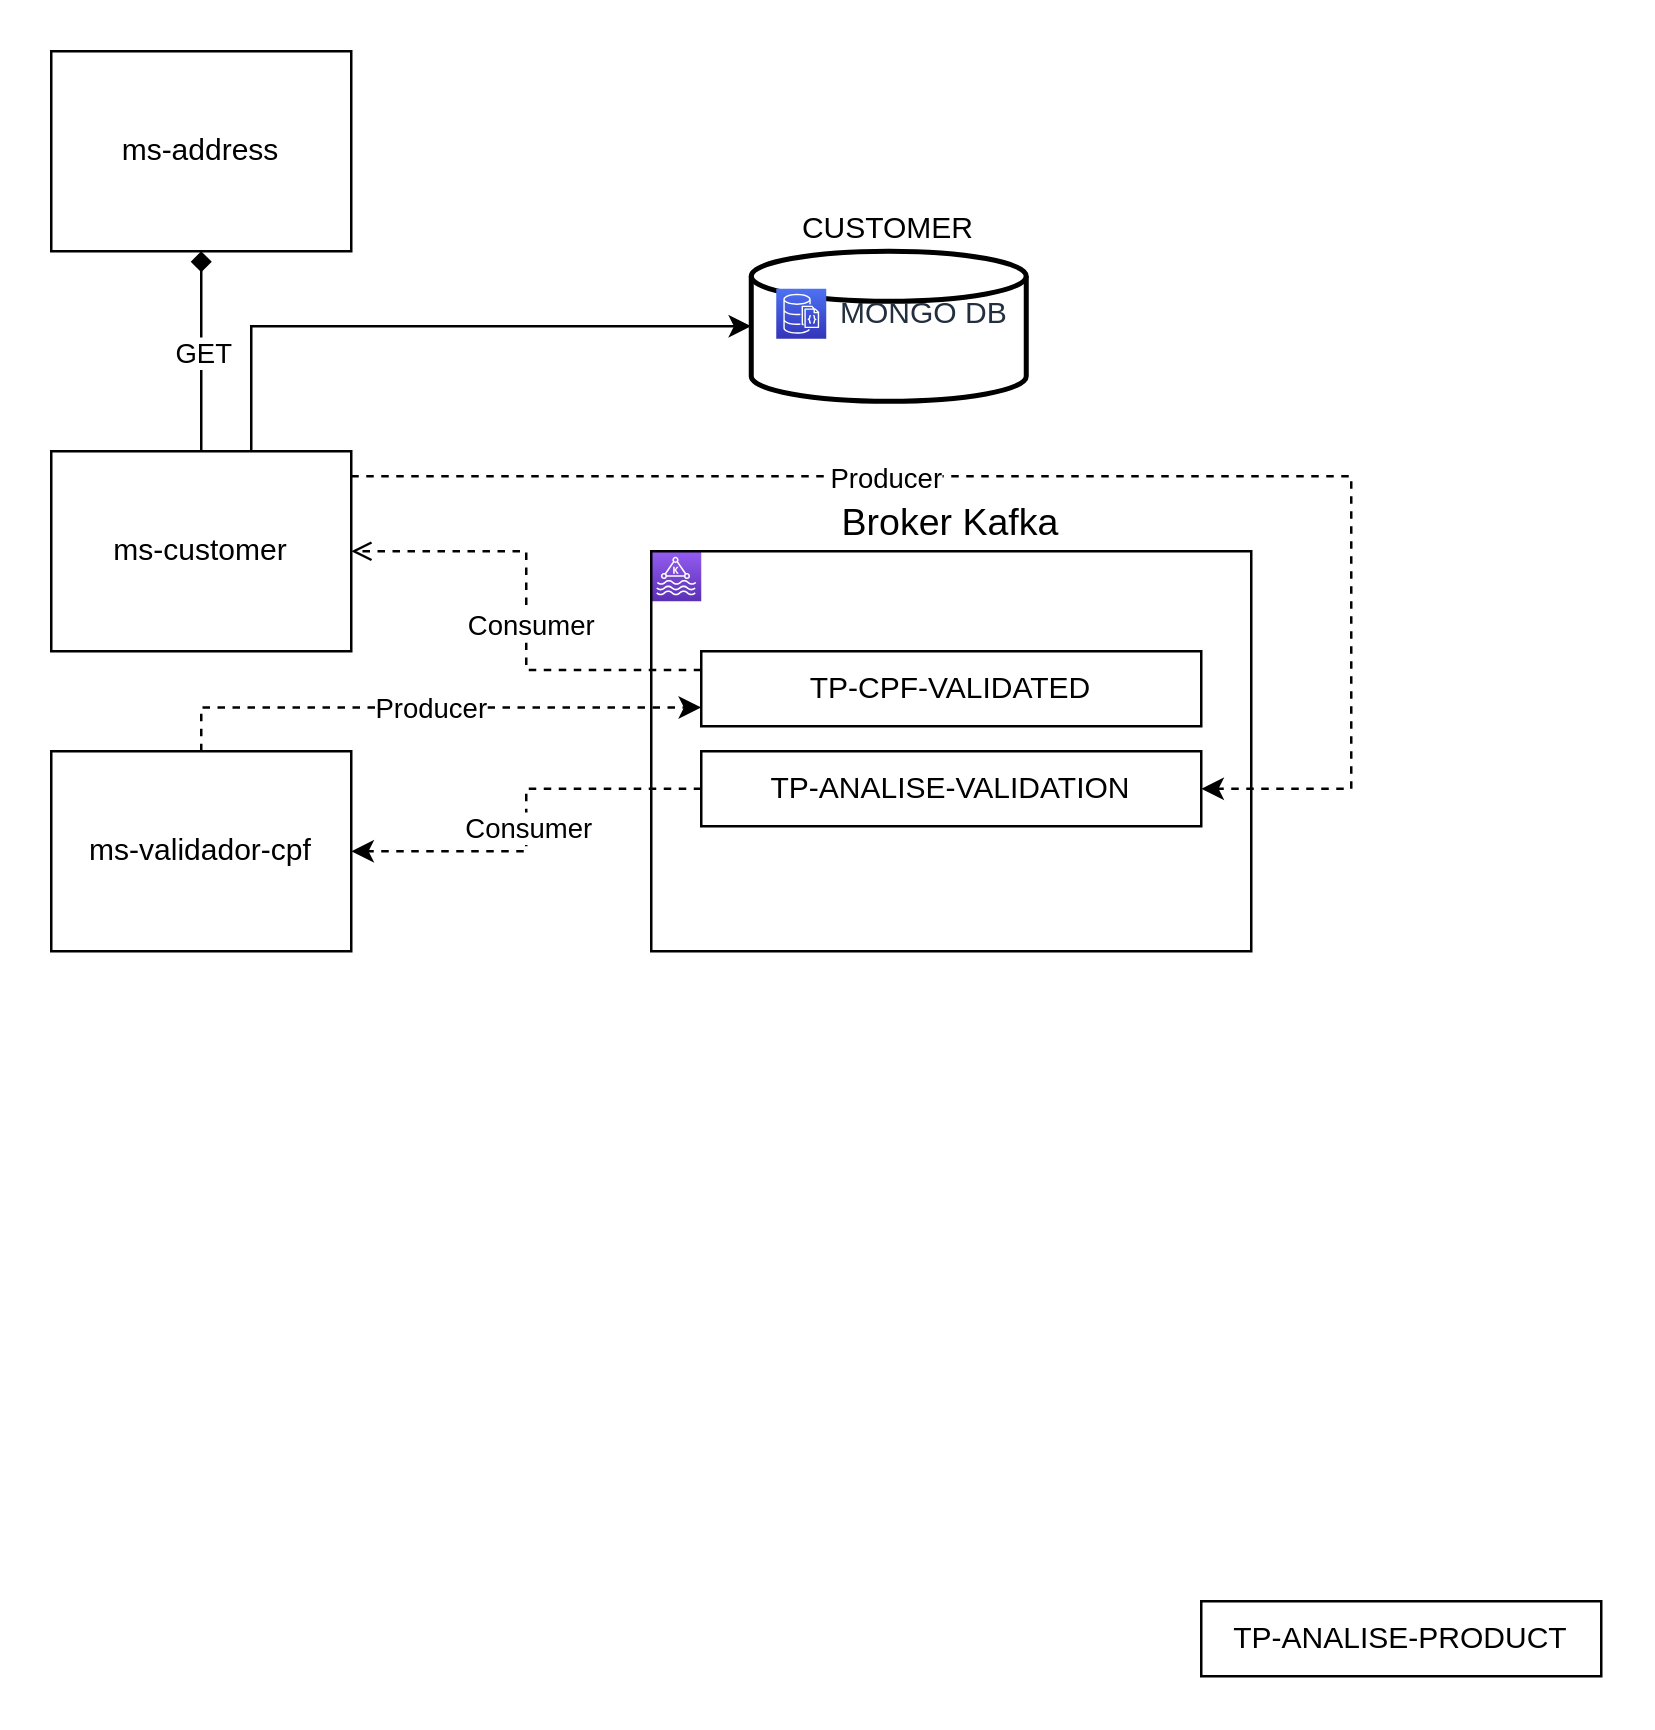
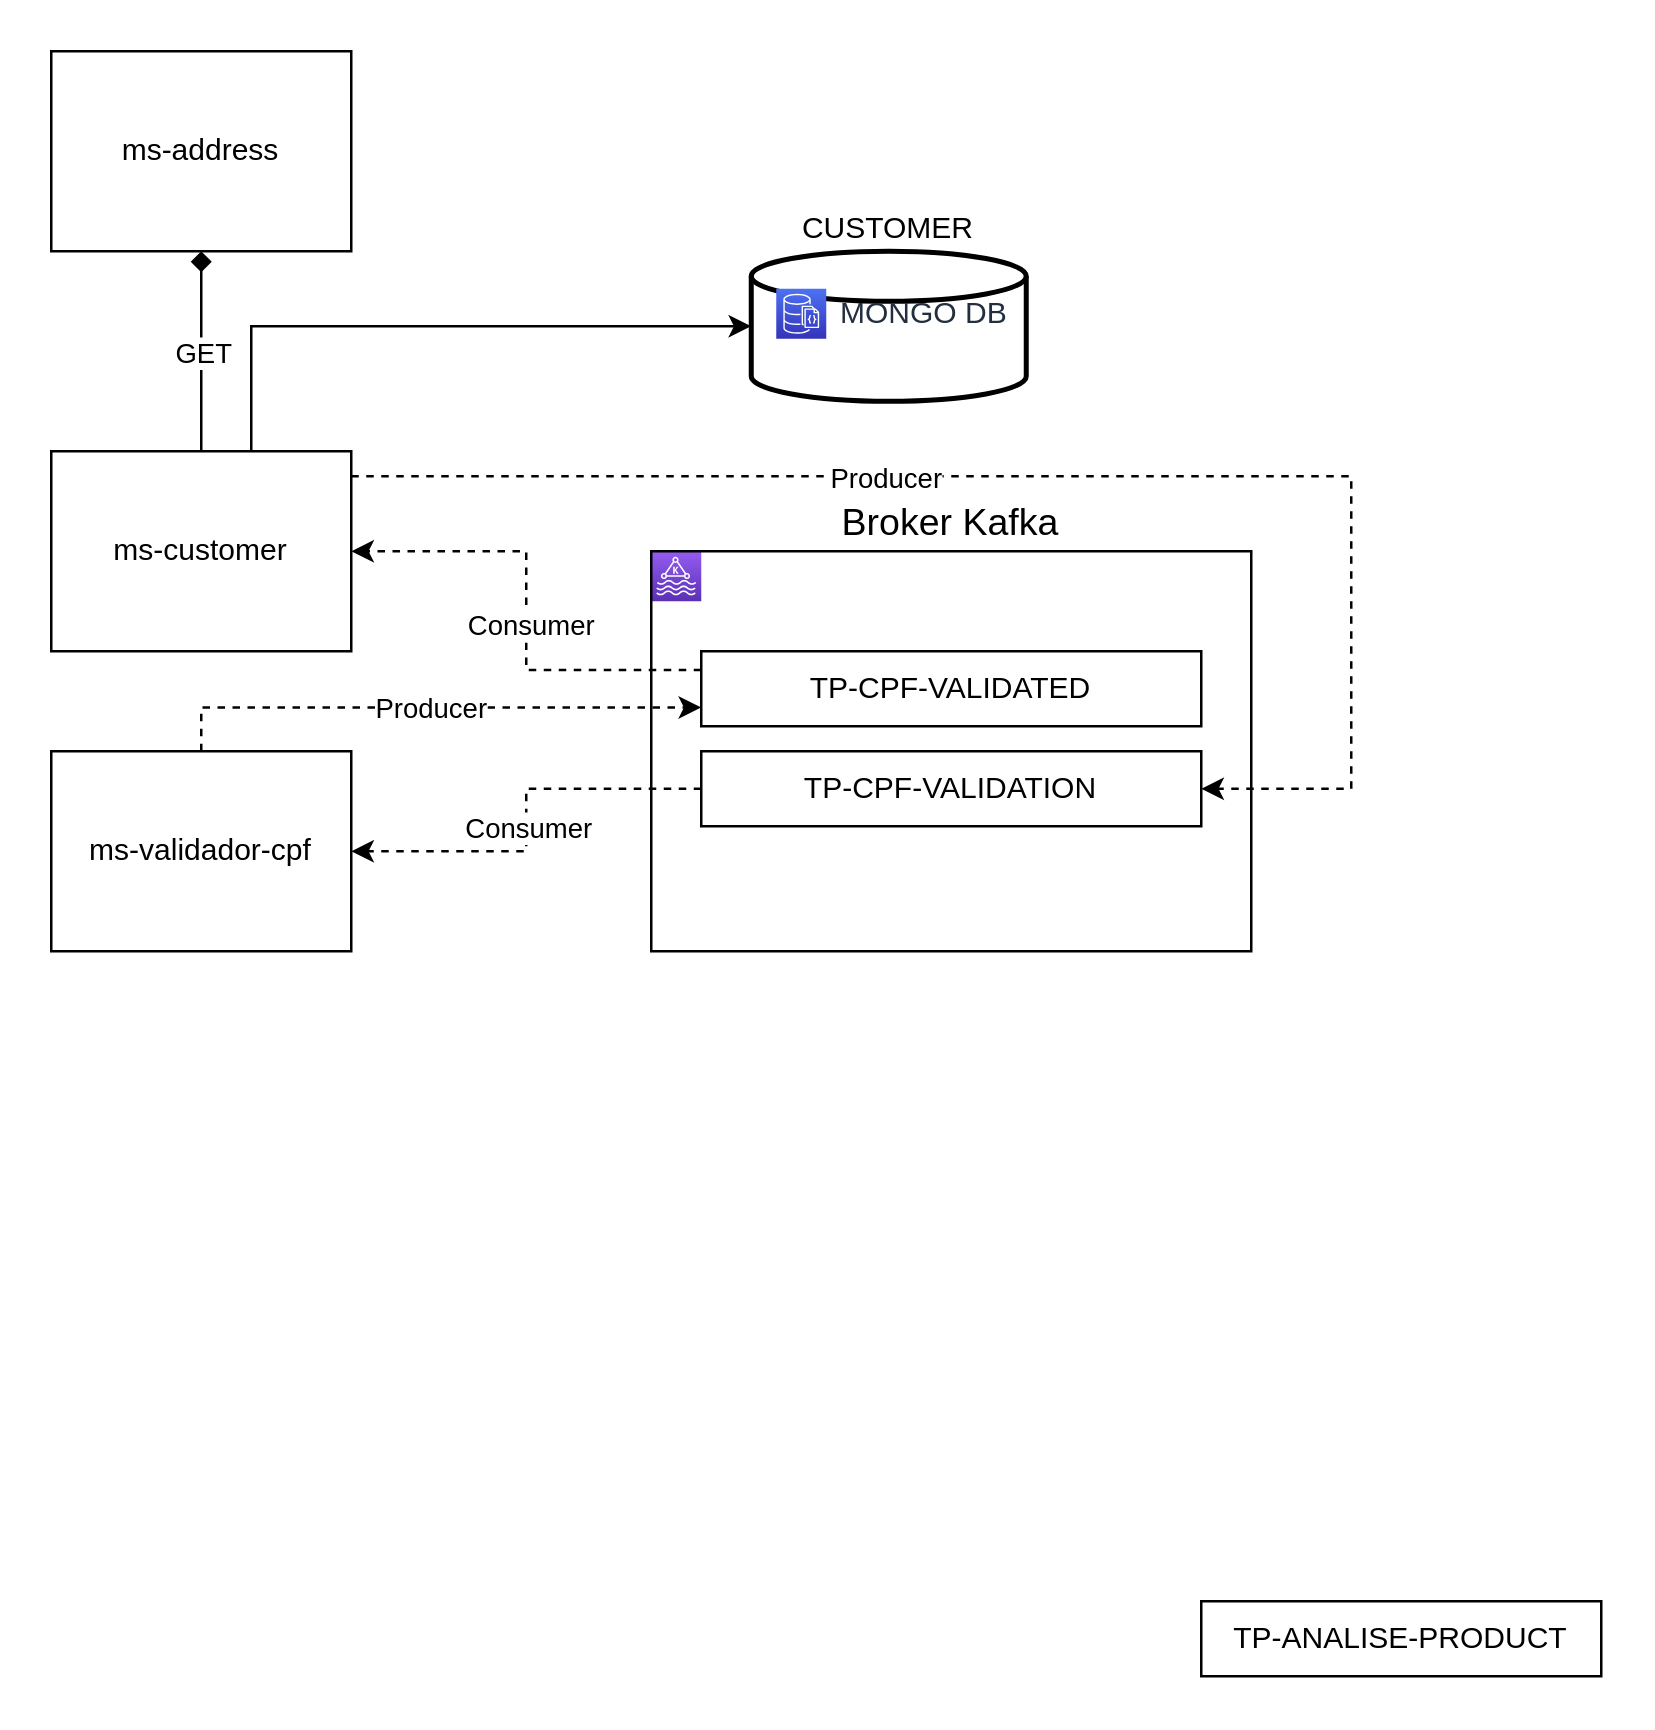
edge "TP-CPF-VALIDATED" -> "ms-customer": arrowhead open -> classic
node "TP-ANALISE-VALIDATION": label "TP-ANALISE-VALIDATION" -> "TP-CPF-VALIDATION"
